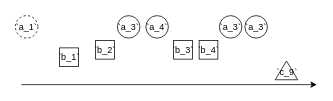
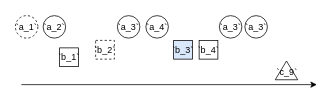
node "`a_2`": added
node "`b_2`": style solid -> dashed
node "`b_3`": fillcolor #ffffff -> #dae8fc
